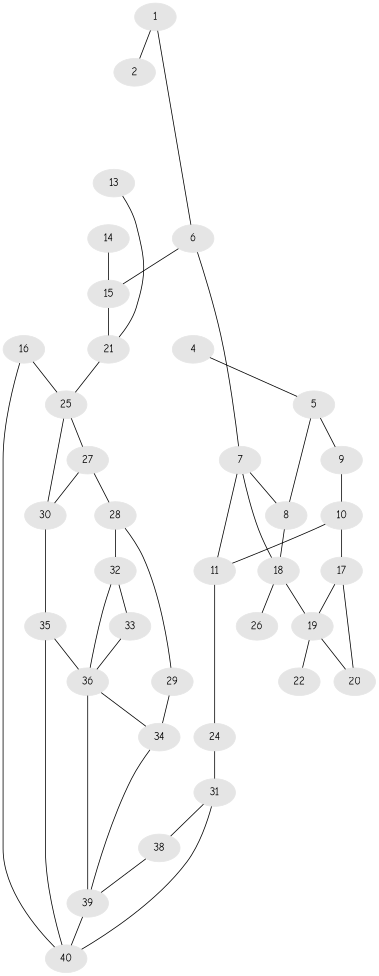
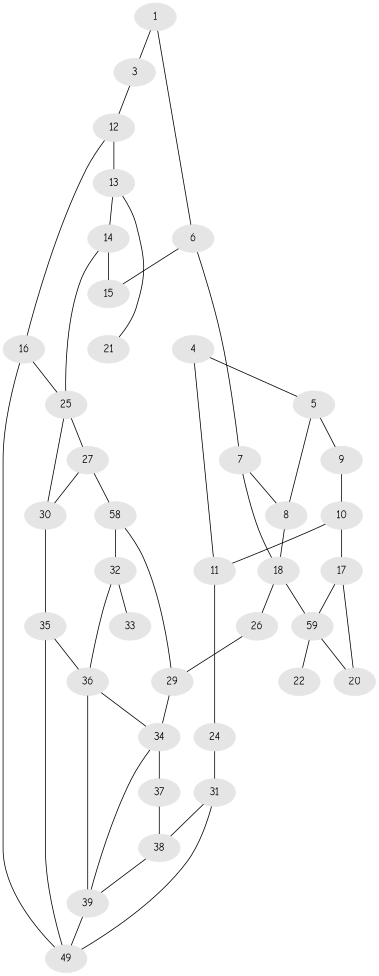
node "2": label "2" -> "3"
node "12": added
edge "13" -- "14": added
edge "15" -- "21": removed
edge "21" -- "25": now "14" -- "25"
node "28": label "28" -> "58"
edge "7" -- "11": now "4" -- "11"
node "19": label "19" -> "59"
edge "26" -- "29": added
edge "33" -- "36": removed
node "37": added
node "40": label "40" -> "49"
